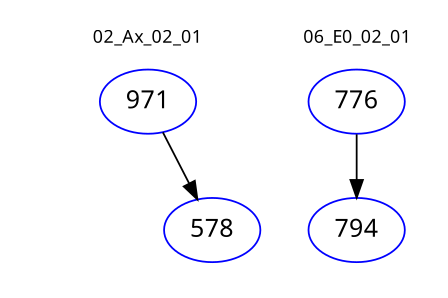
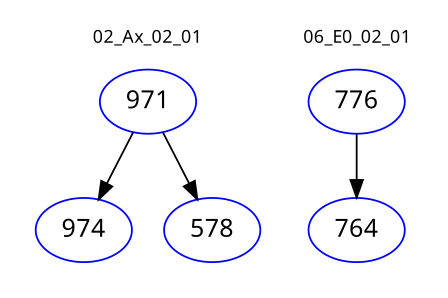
node "974": added
node "794": label "794" -> "764"
